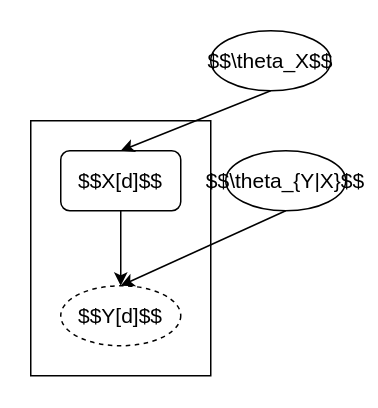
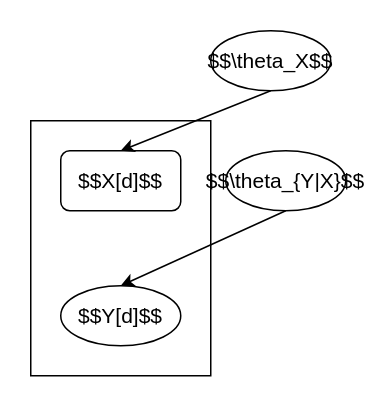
edge "$$X[d]$$" -> "$$Y[d]$$": removed
node "$$Y[d]$$": style dashed -> solid
